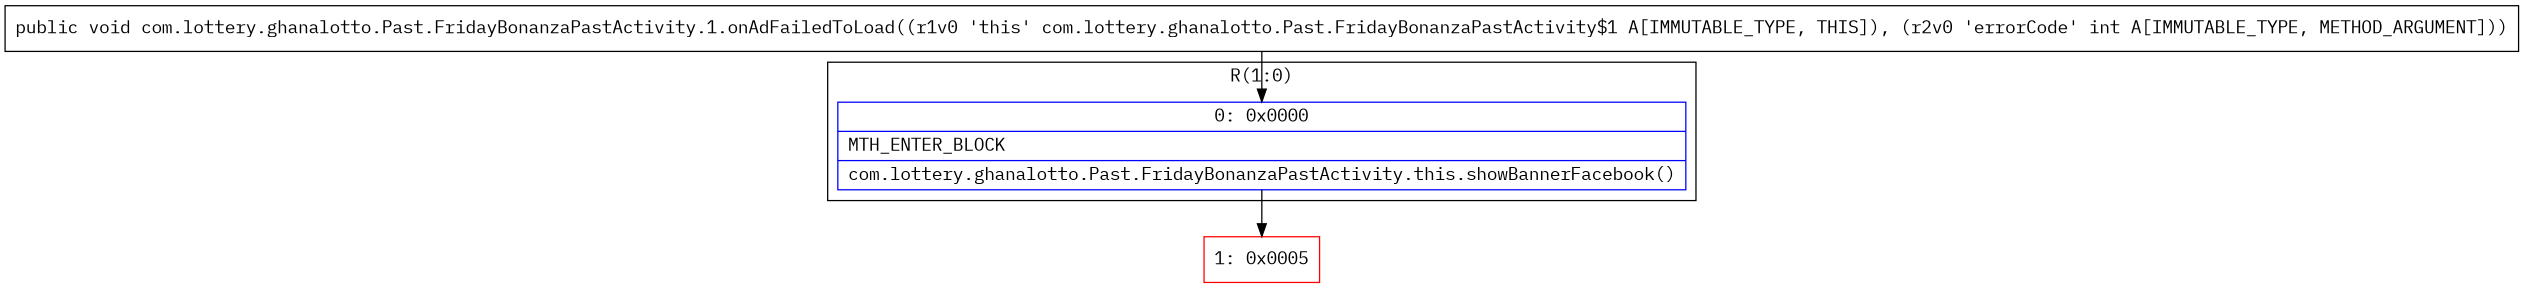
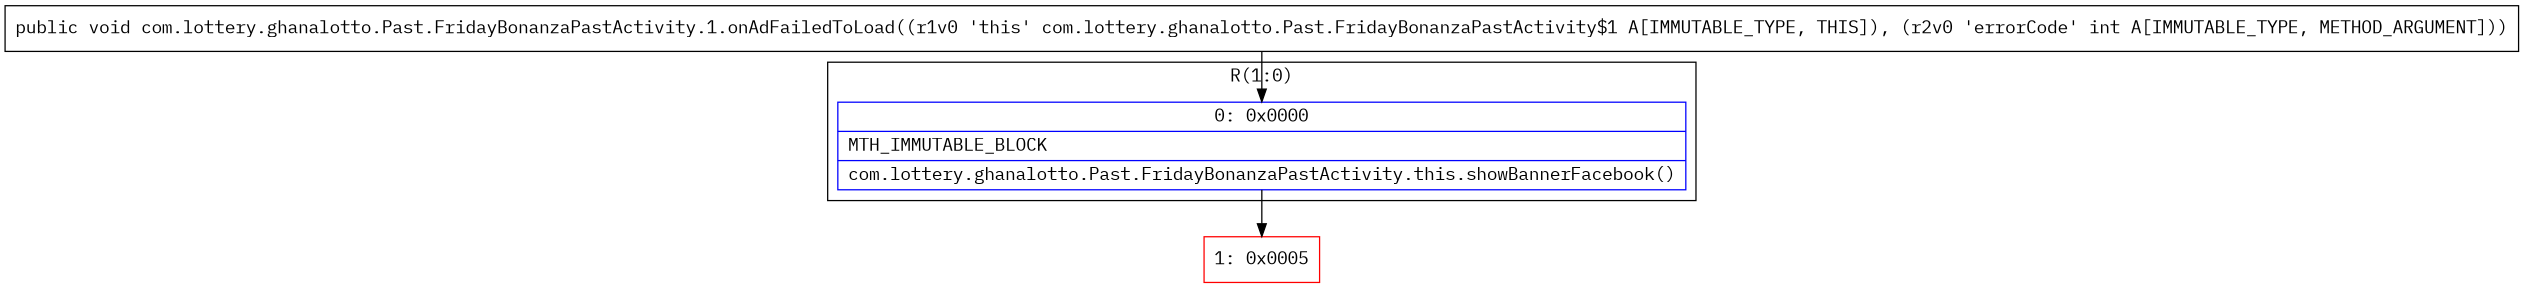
node "0: 0x0000": text "MTH_ENTER_BLOCK" -> "MTH_IMMUTABLE_BLOCK"
